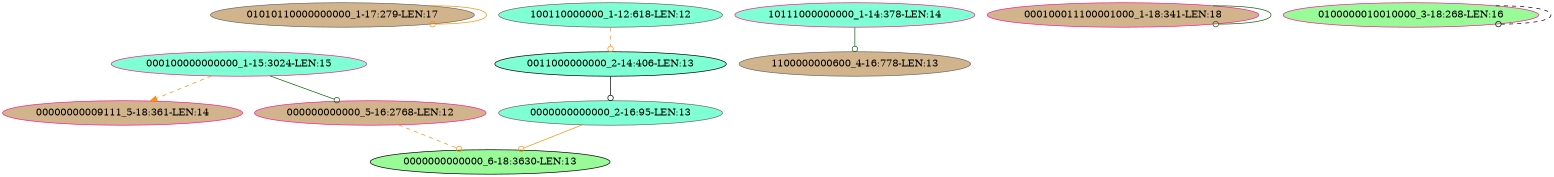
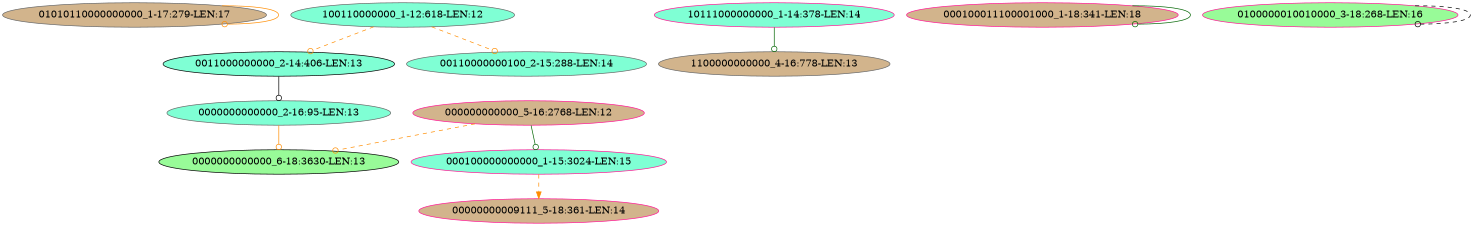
node "00110000000100_2-15:288-LEN:14": added
node "1100000000600_4-16:778-LEN:13": label "1100000000600_4-16:778-LEN:13" -> "1100000000000_4-16:778-LEN:13"
edge "000100000000000_1-15:3024-LEN:15" -> "000000000000_5-16:2768-LEN:12": reversed
